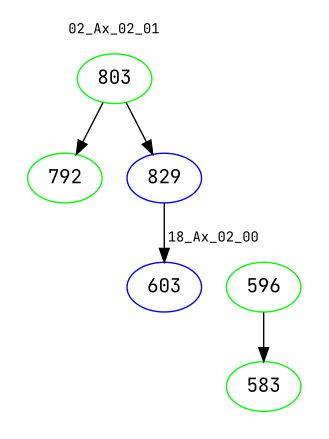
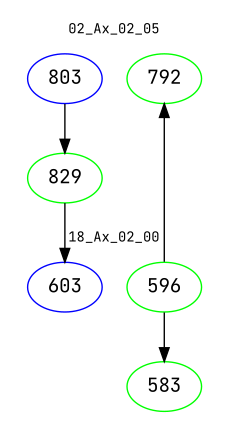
cluster "02_Ax_02_01": label "02_Ax_02_01" -> "02_Ax_02_05"
node "803": color green -> blue
edge "803" -> "792": now "596" -> "792"
node "829": color blue -> green
